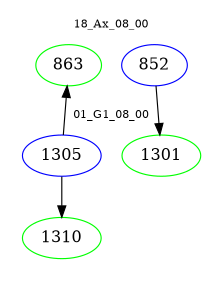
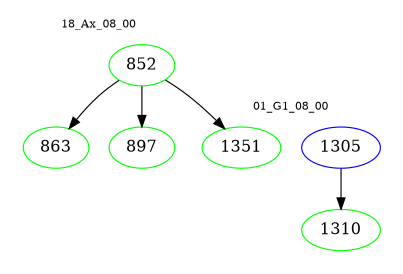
node "852": color blue -> green
edge "1305" -> "863": now "852" -> "863"
node "897": added
node "1301": label "1301" -> "1351"
